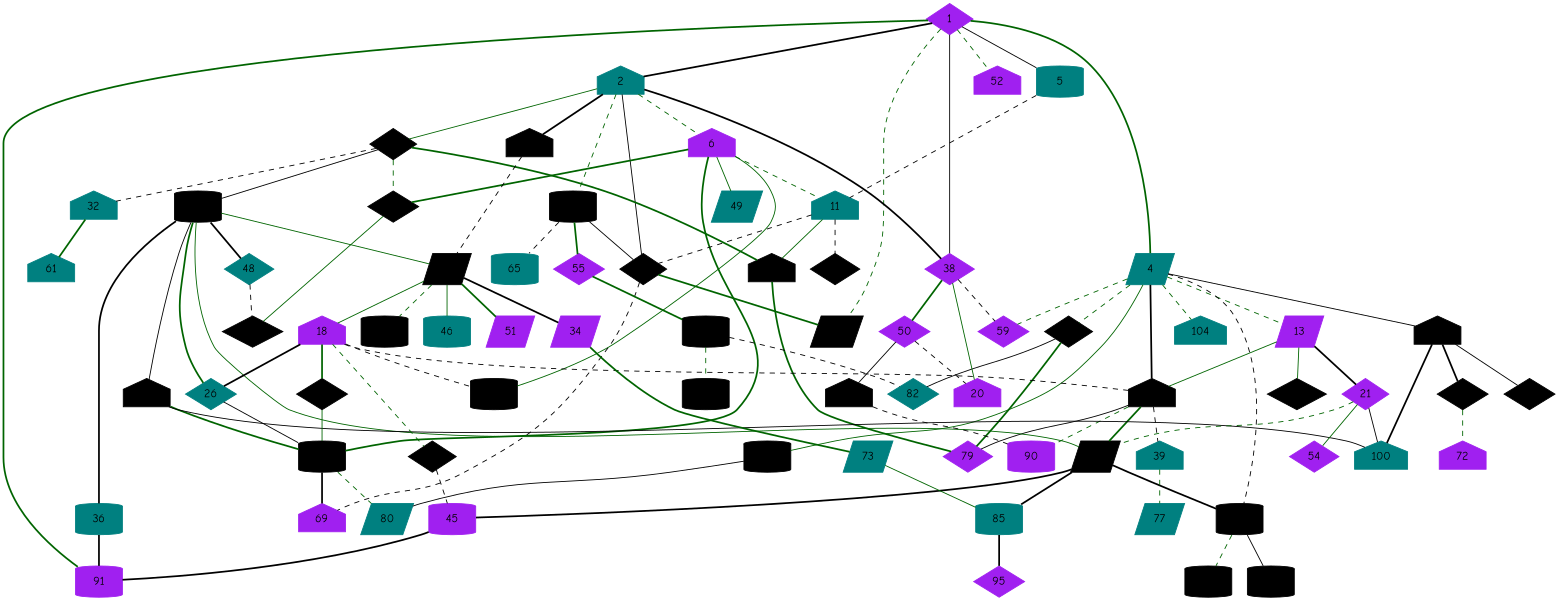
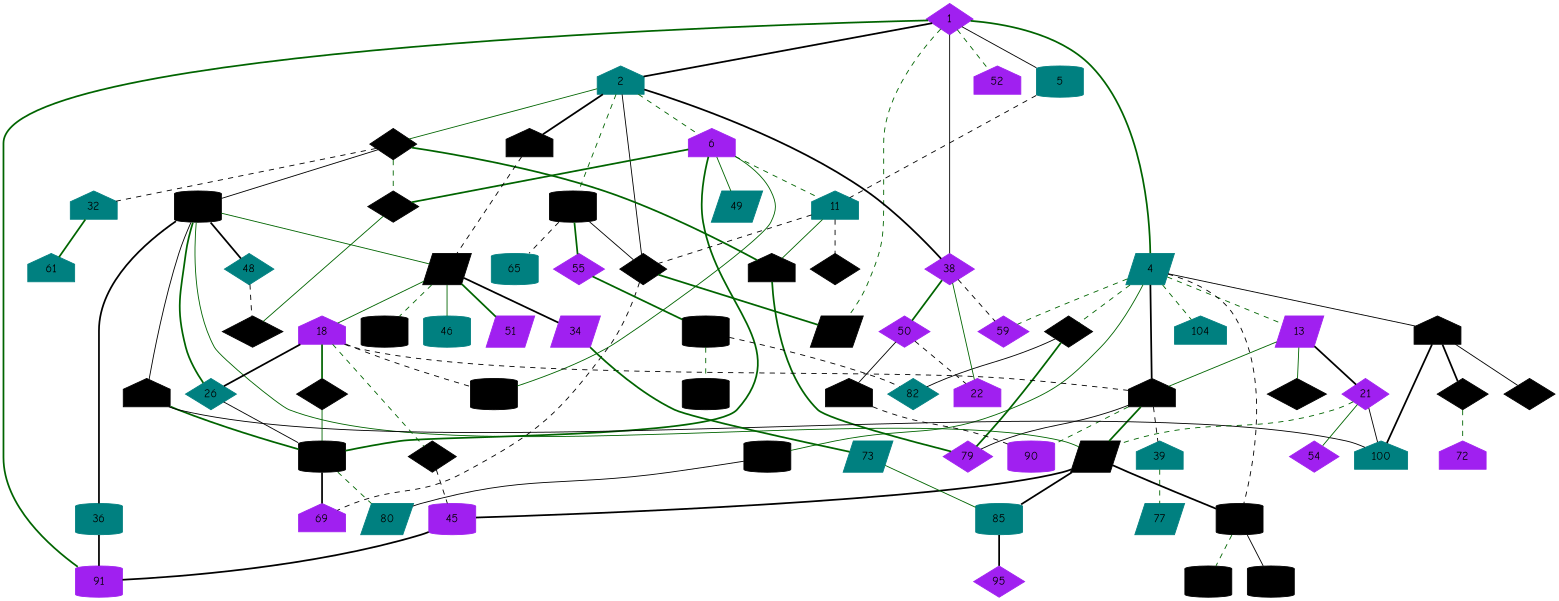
node "20": label "20" -> "22"
